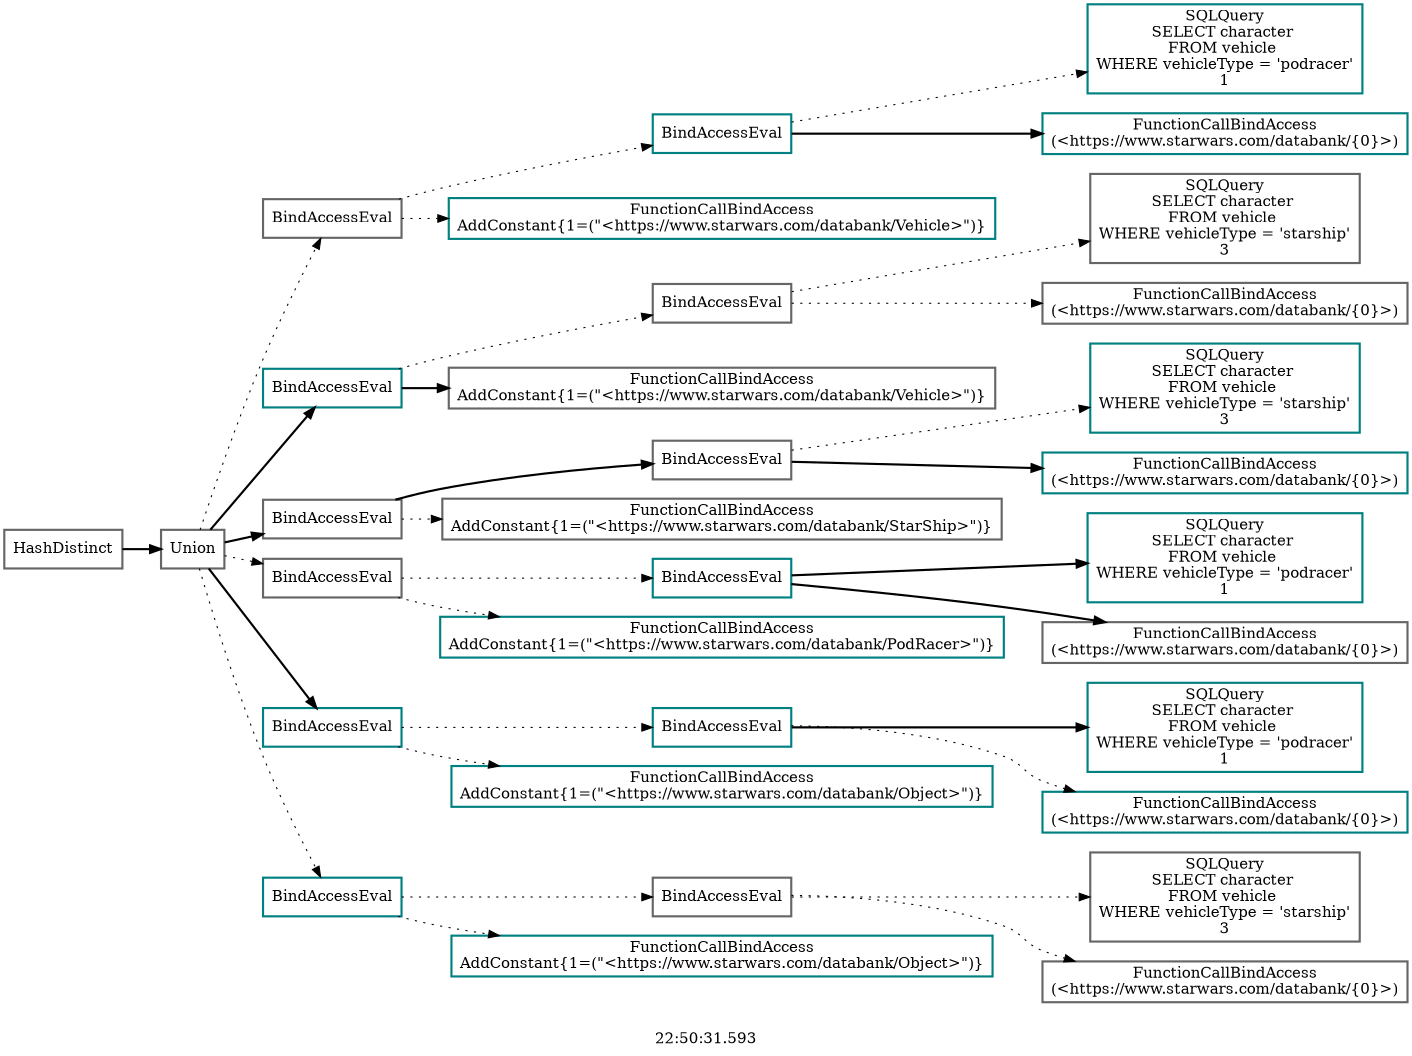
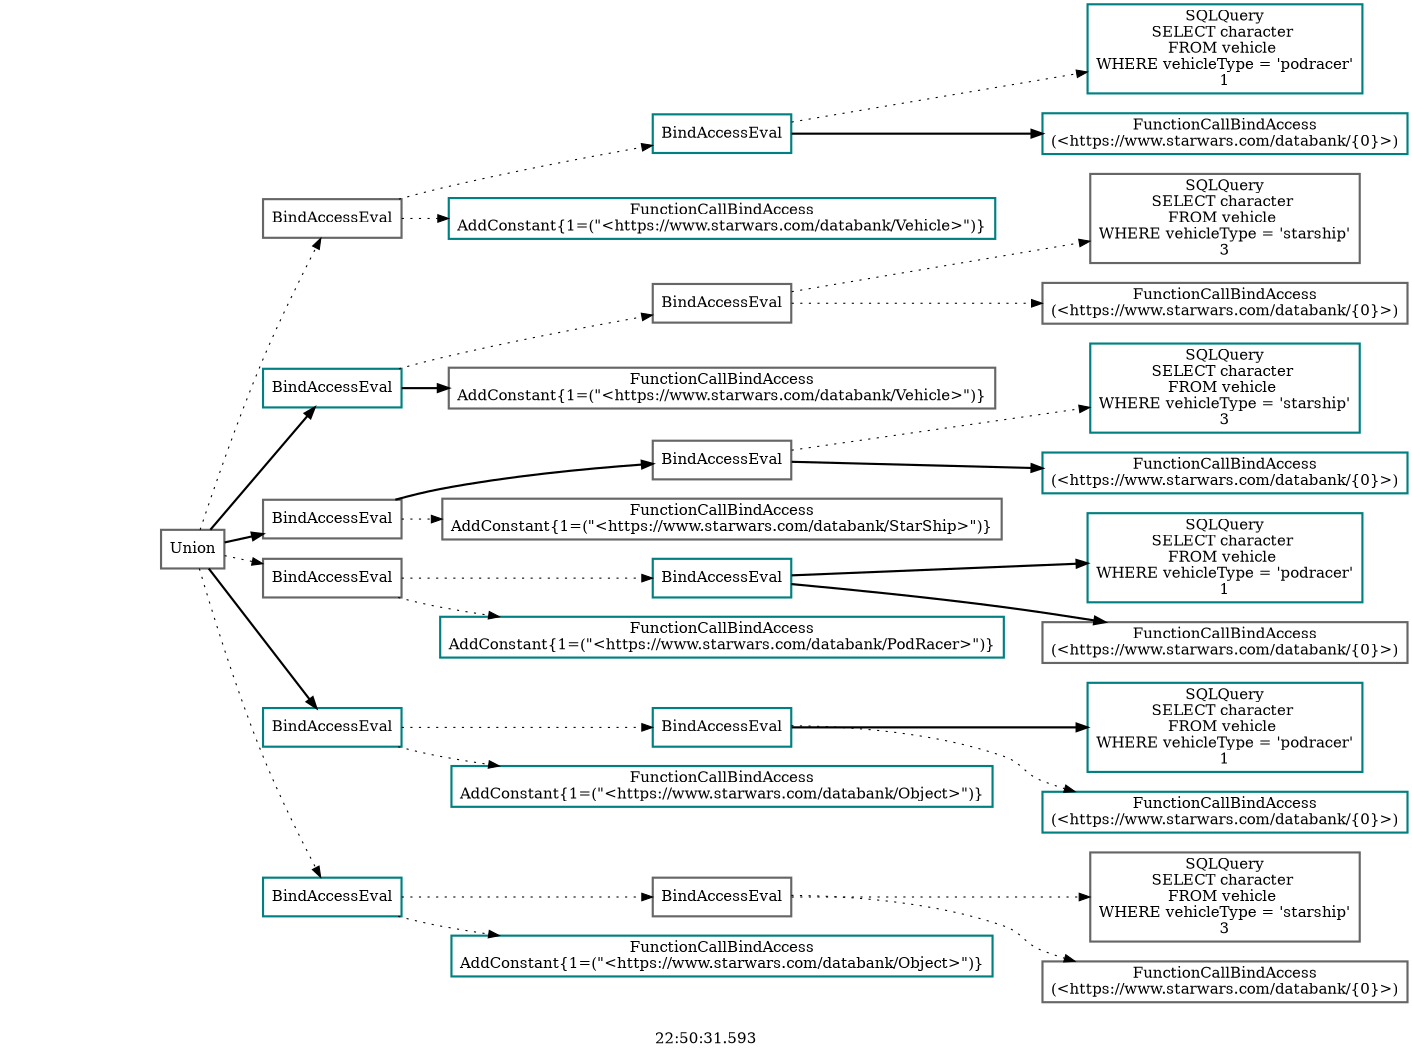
node "HashDistinct": removed
